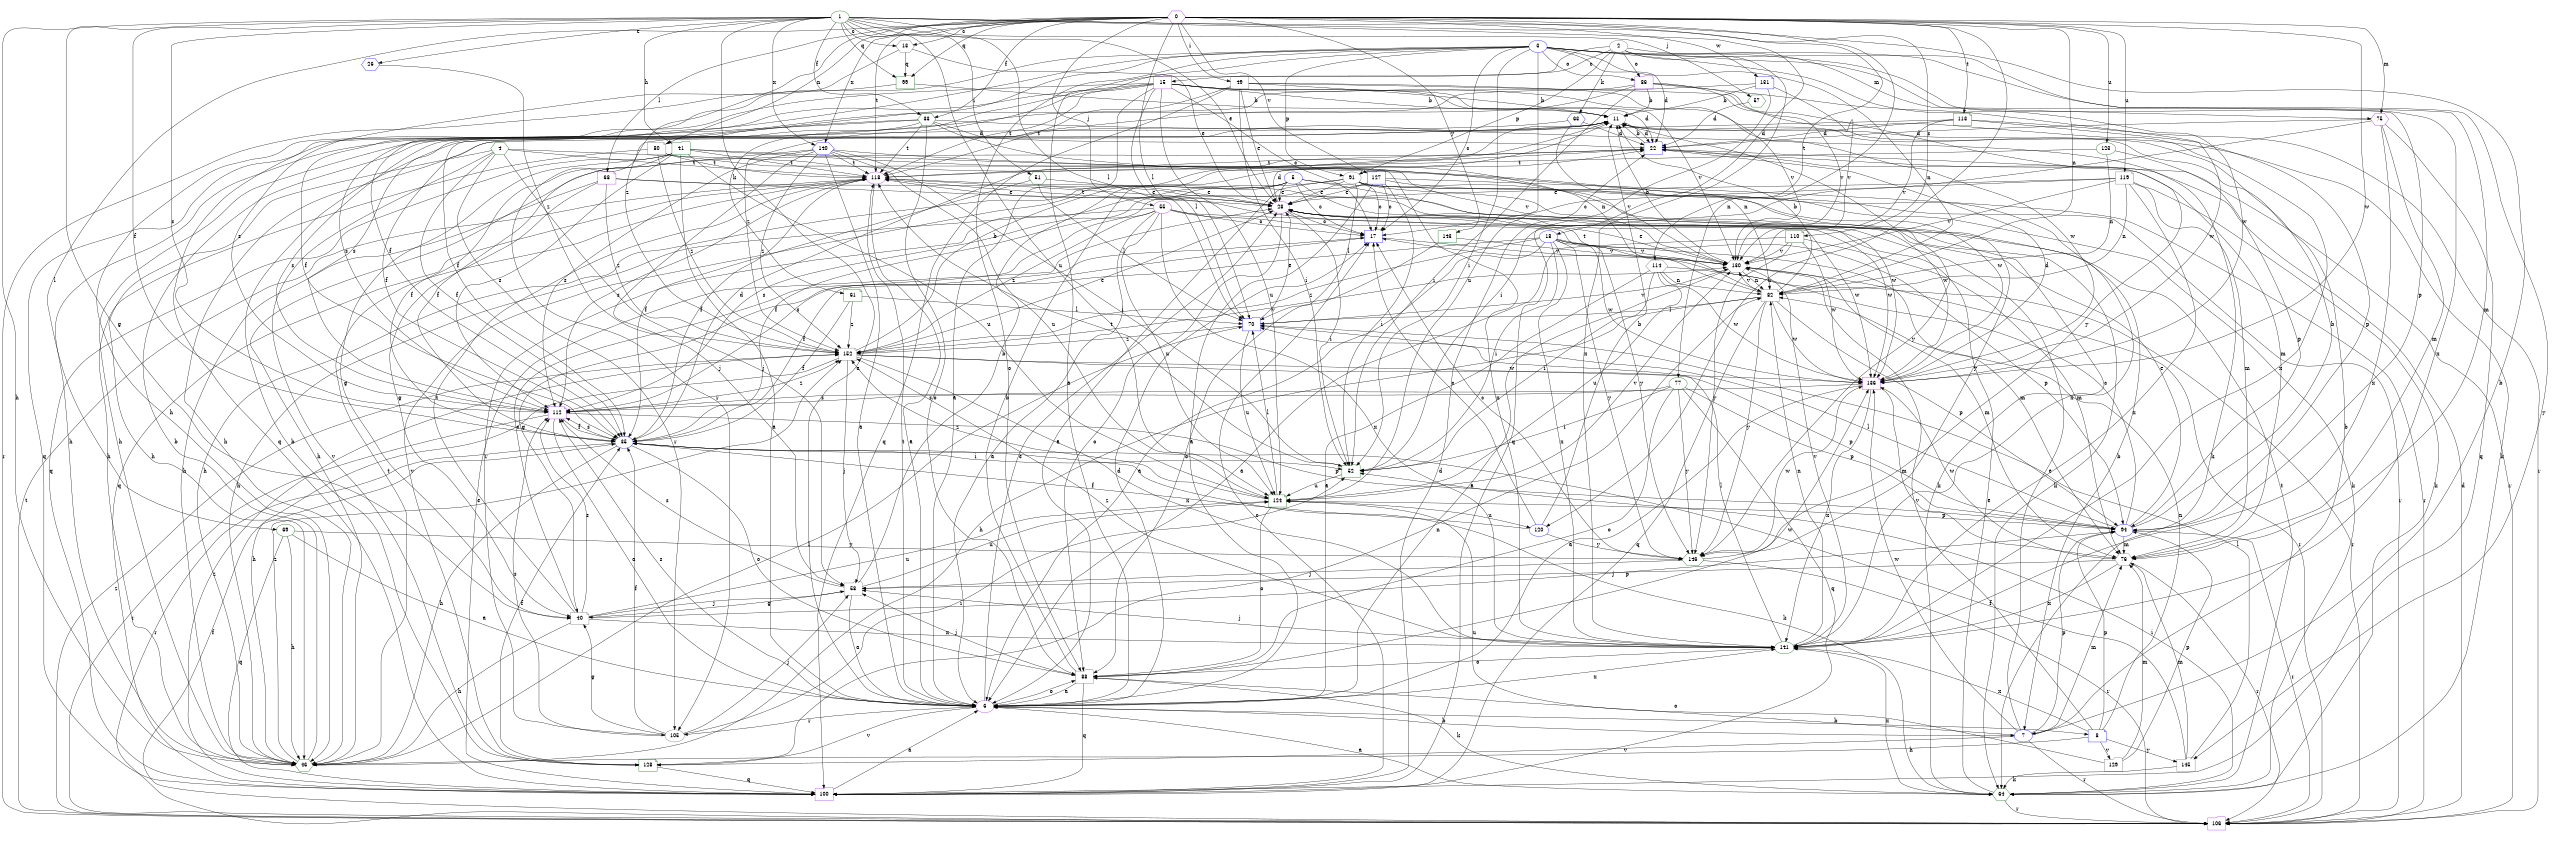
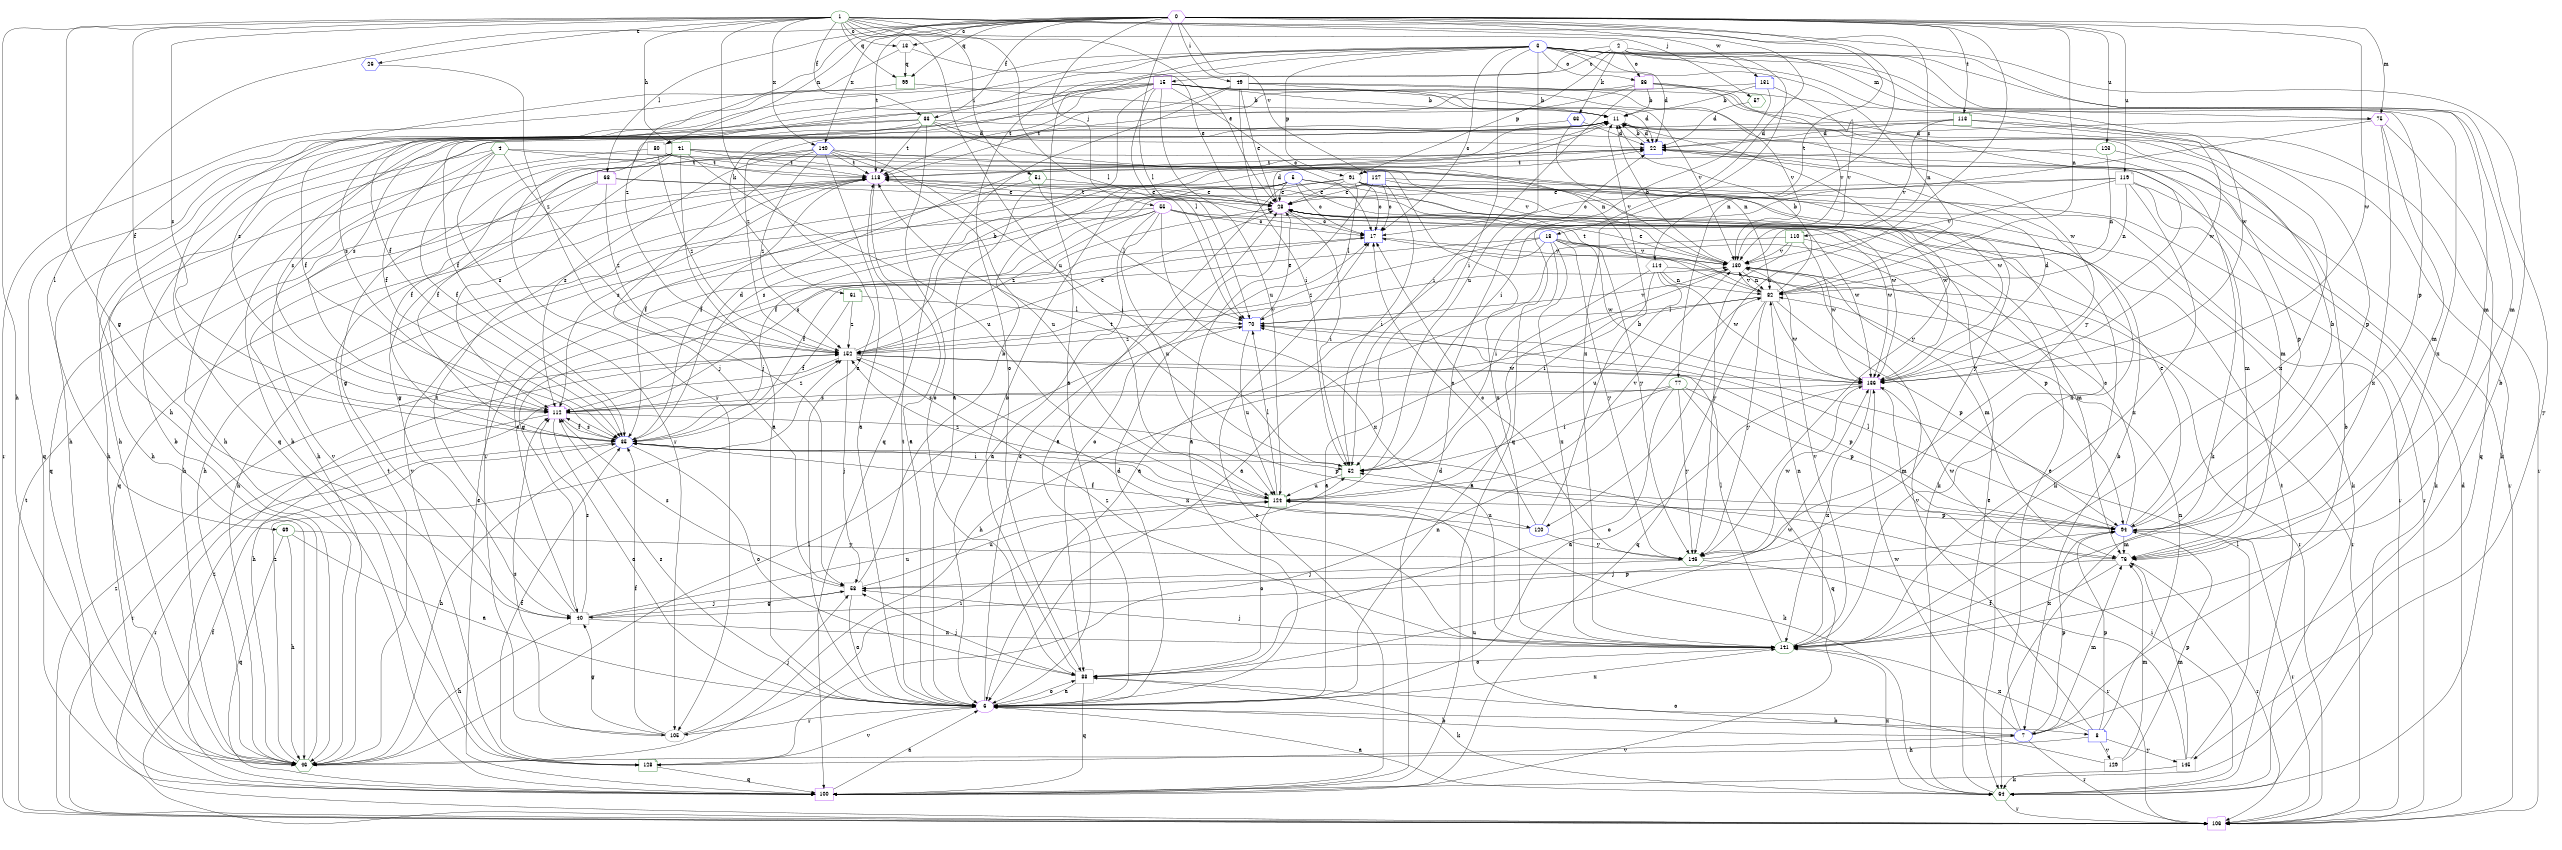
node "143": removed
edge "18" -> "76": now "3" -> "76"
